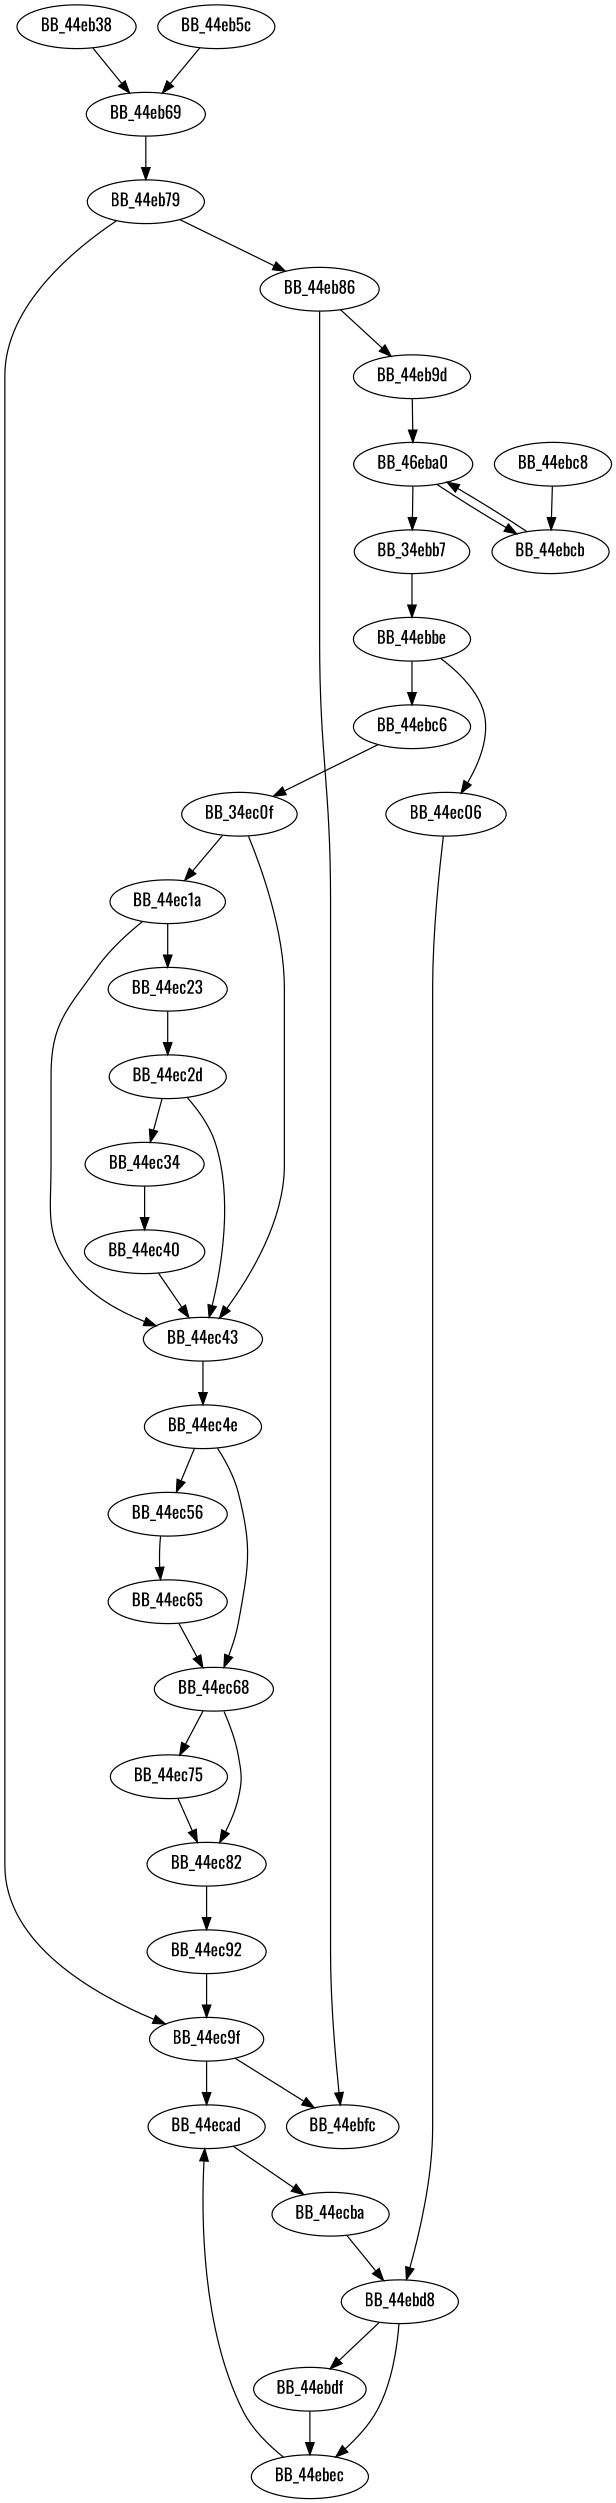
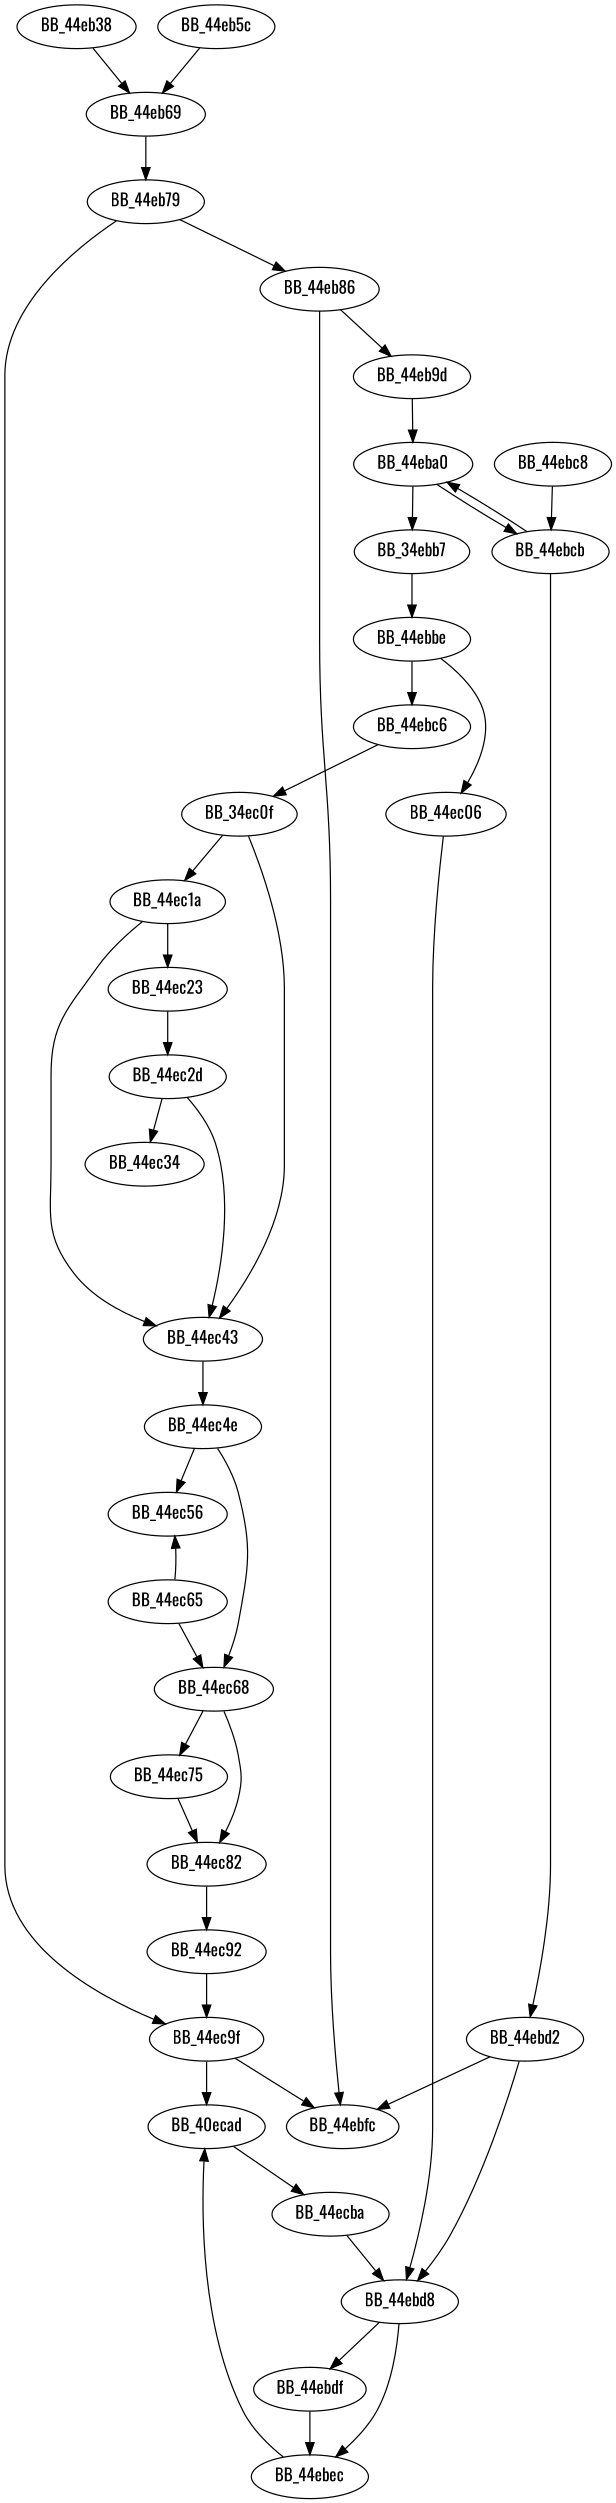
node "BB_46eba0": label "BB_46eba0" -> "BB_44eba0"
node "BB_44ec40": removed
edge "BB_44ec56" -> "BB_44ec65": reversed
node "BB_44ebd2": added
node "BB_44ecad": label "BB_44ecad" -> "BB_40ecad"
